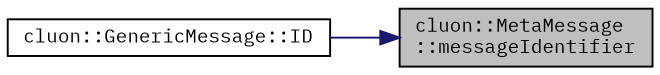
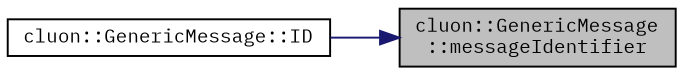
node "cluon::MetaMessage ::messageIdentifier": label "cluon::MetaMessage ::messageIdentifier" -> "cluon::GenericMessage ::messageIdentifier"
